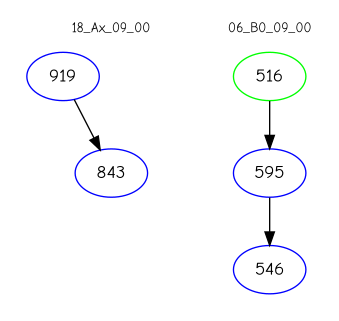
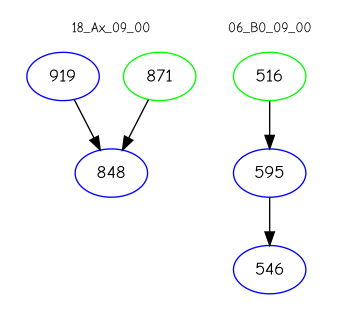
node "871": added
node "843": label "843" -> "848"
